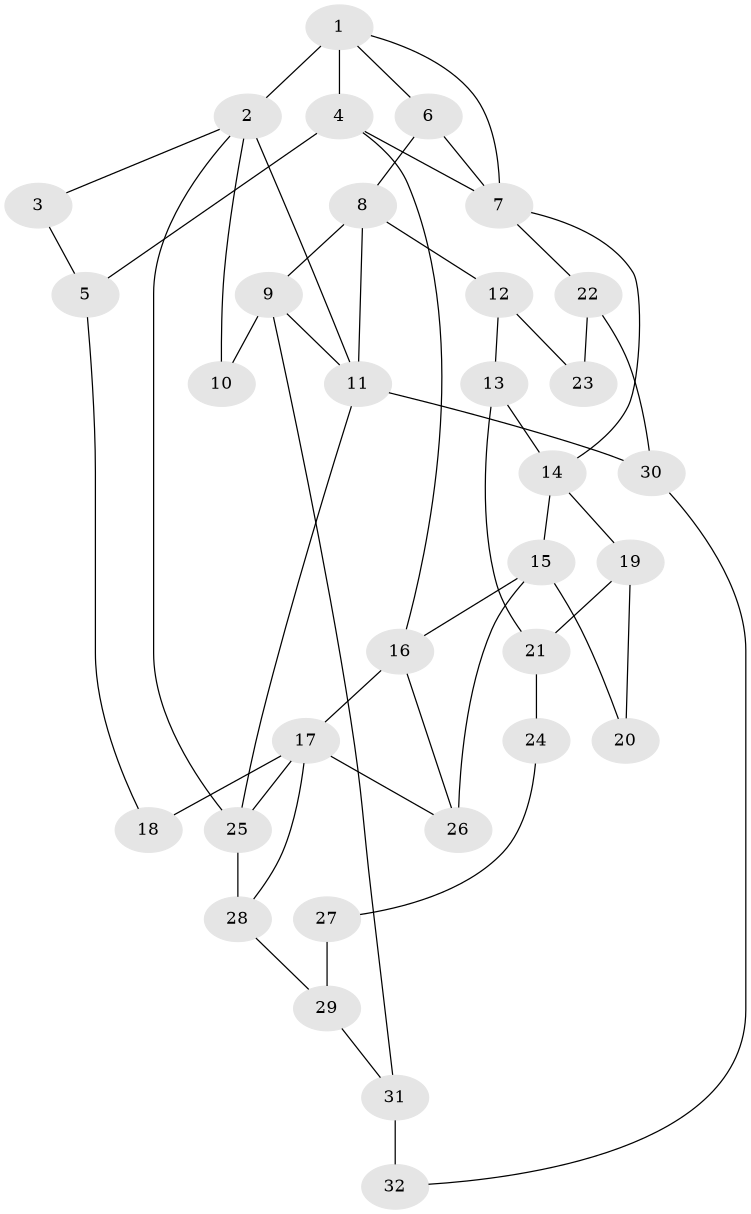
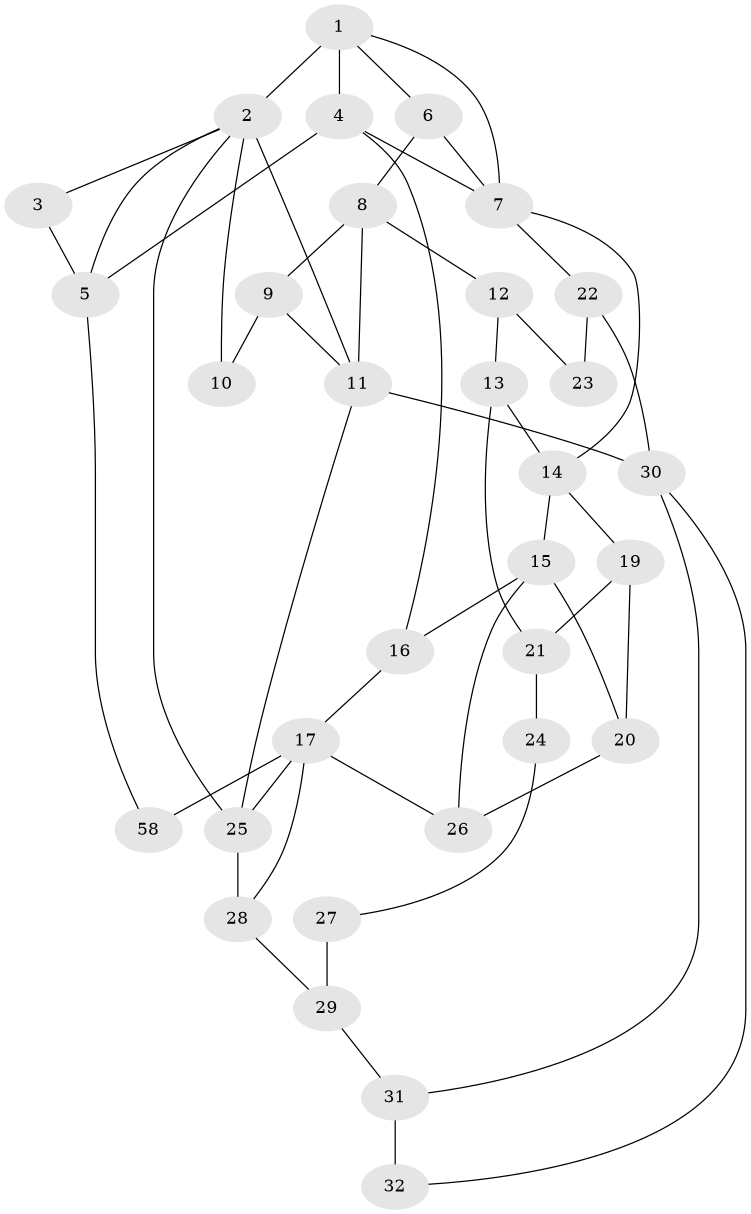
edge "2" -- "5": added
edge "9" -- "31": now "30" -- "31"
edge "16" -- "26": now "20" -- "26"
node "18": label "18" -> "58"
